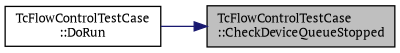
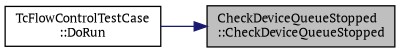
node "TcFlowControlTestCase ::CheckDeviceQueueStopped": label "TcFlowControlTestCase ::CheckDeviceQueueStopped" -> "CheckDeviceQueueStopped ::CheckDeviceQueueStopped"
